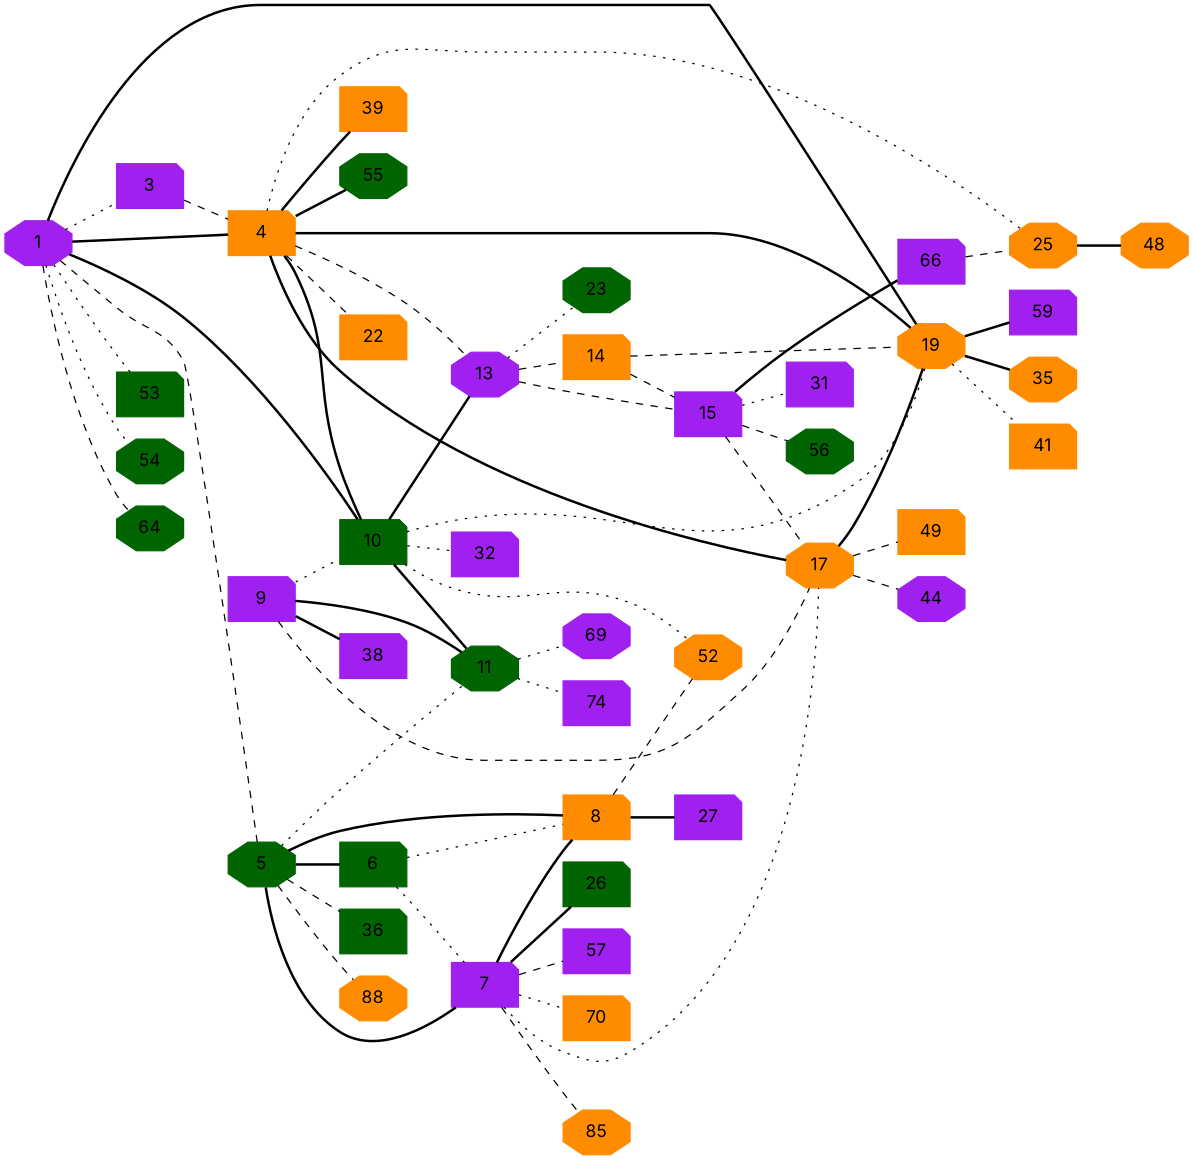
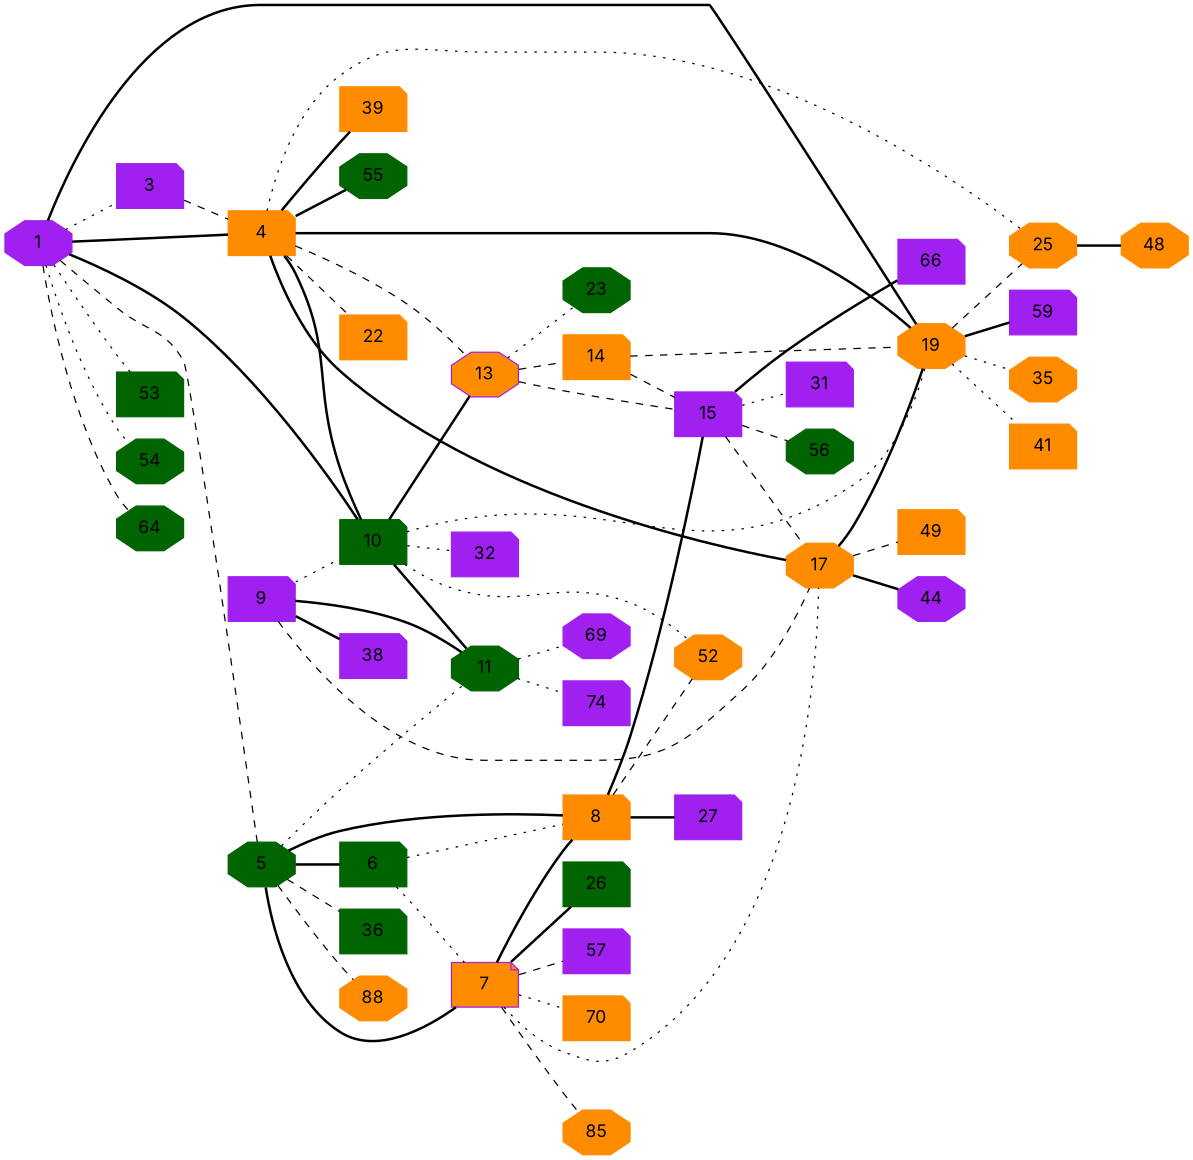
edge "25" -- "66": now "25" -- "19"
edge "19" -- "35": style bold -> dotted
node "13": fillcolor purple -> darkorange
edge "17" -- "44": style dashed -> bold
edge "15" -- "8": added
node "7": fillcolor purple -> darkorange
